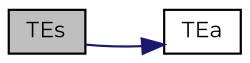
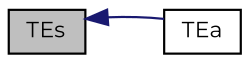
edge "TEs" -> "TEa": reversed
